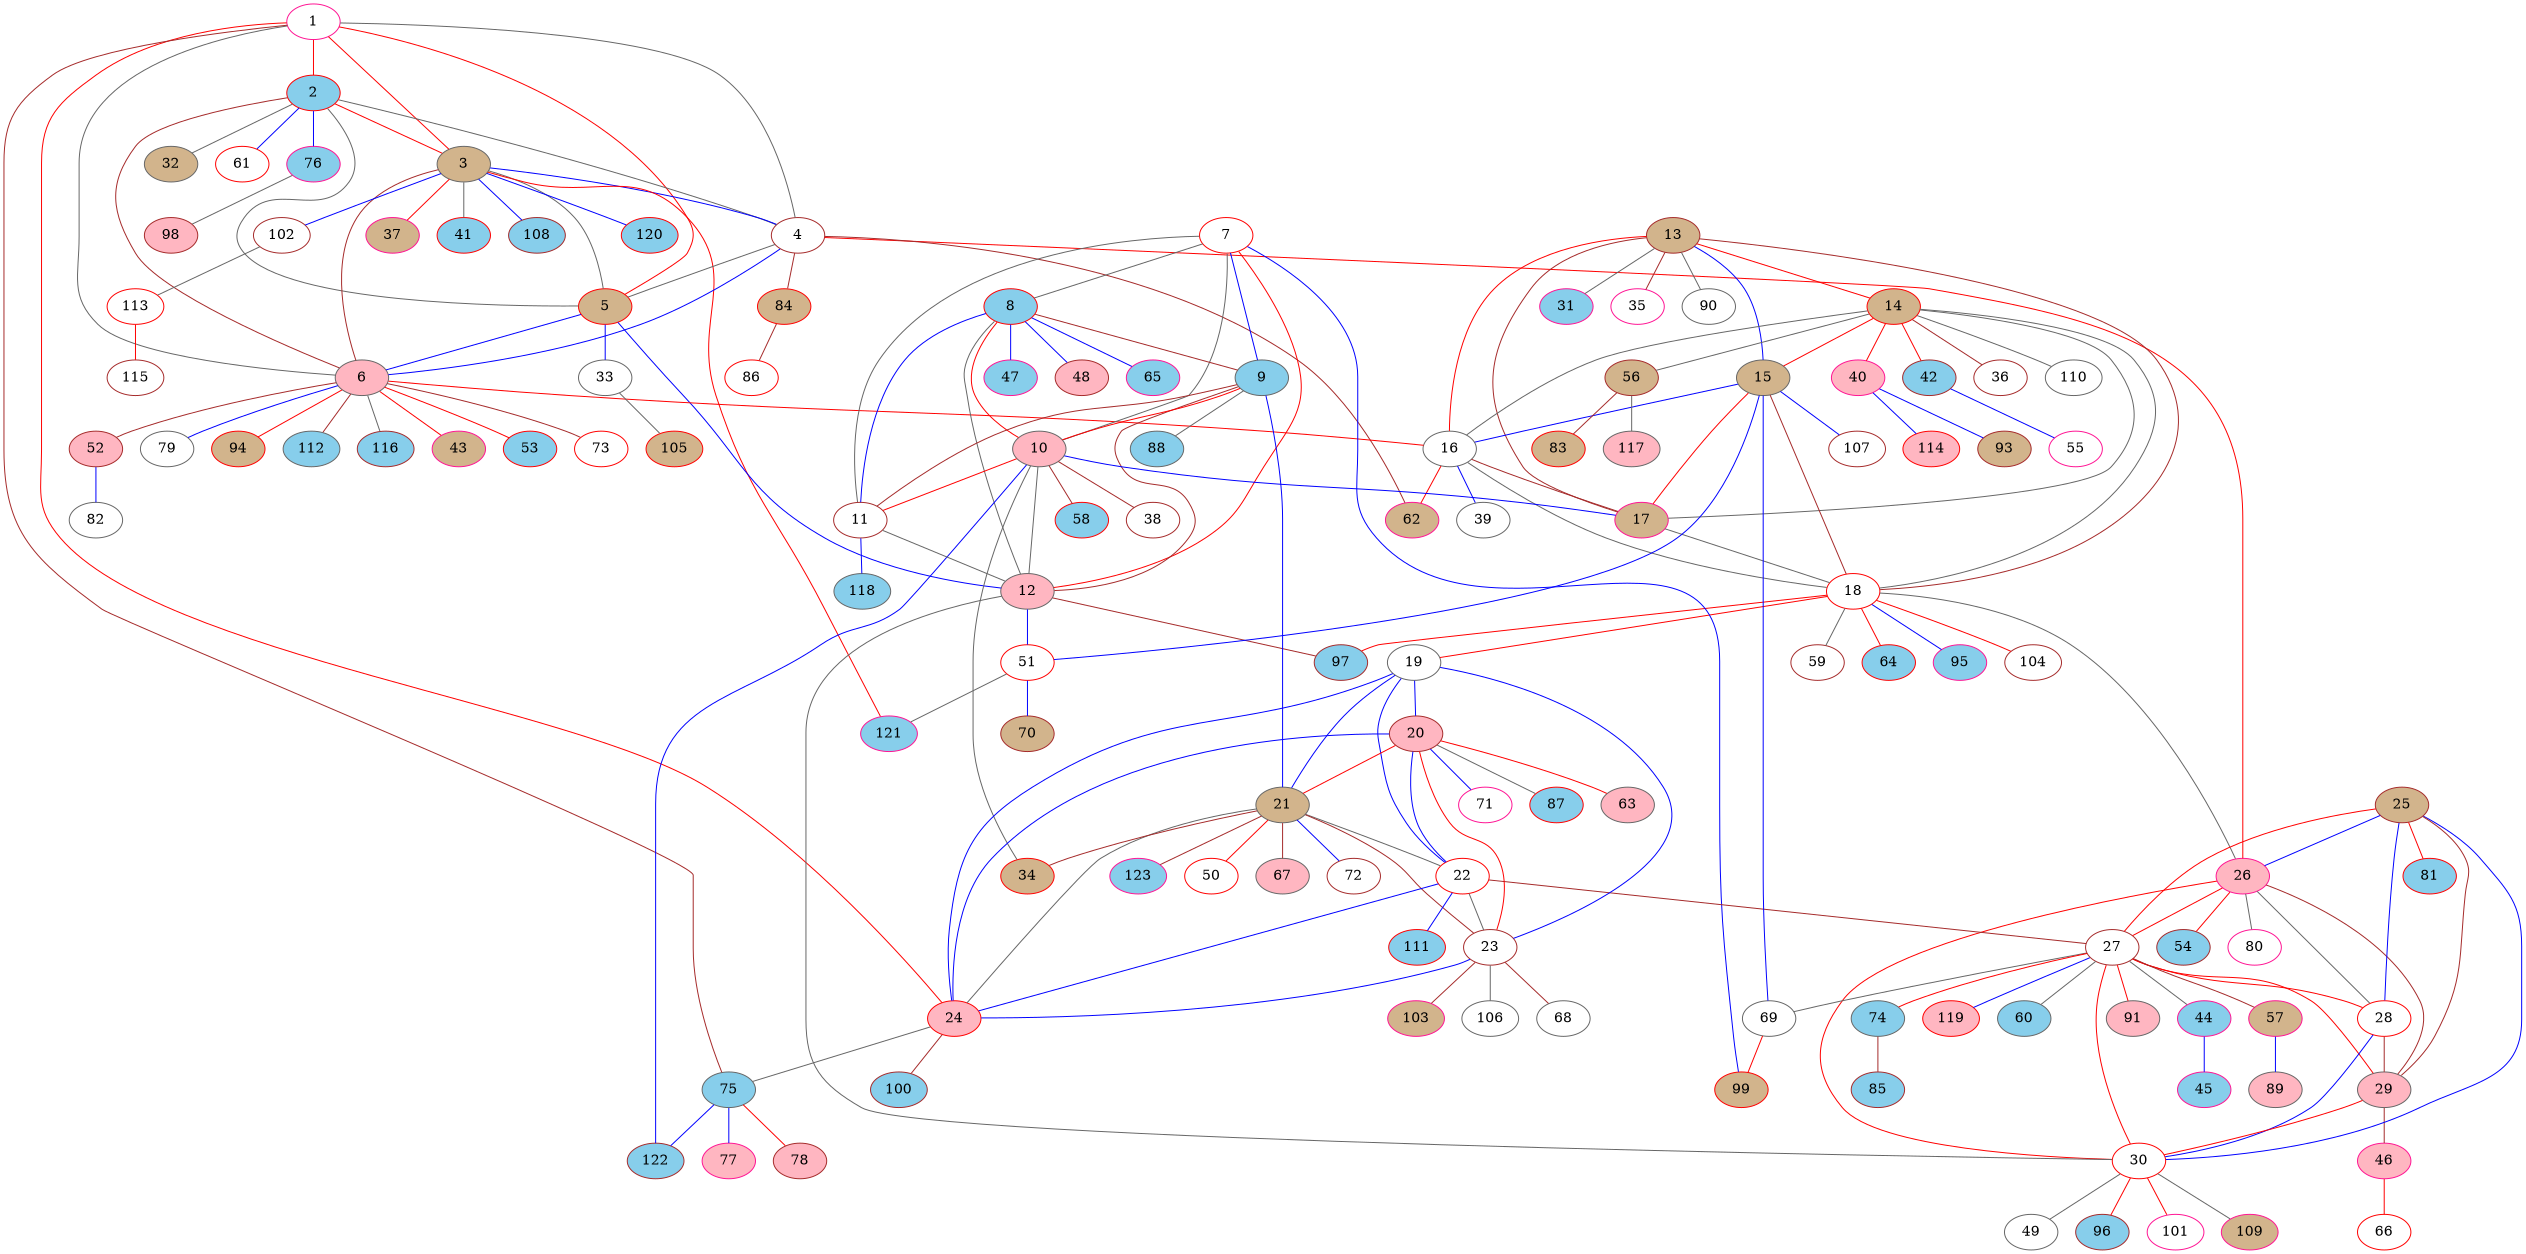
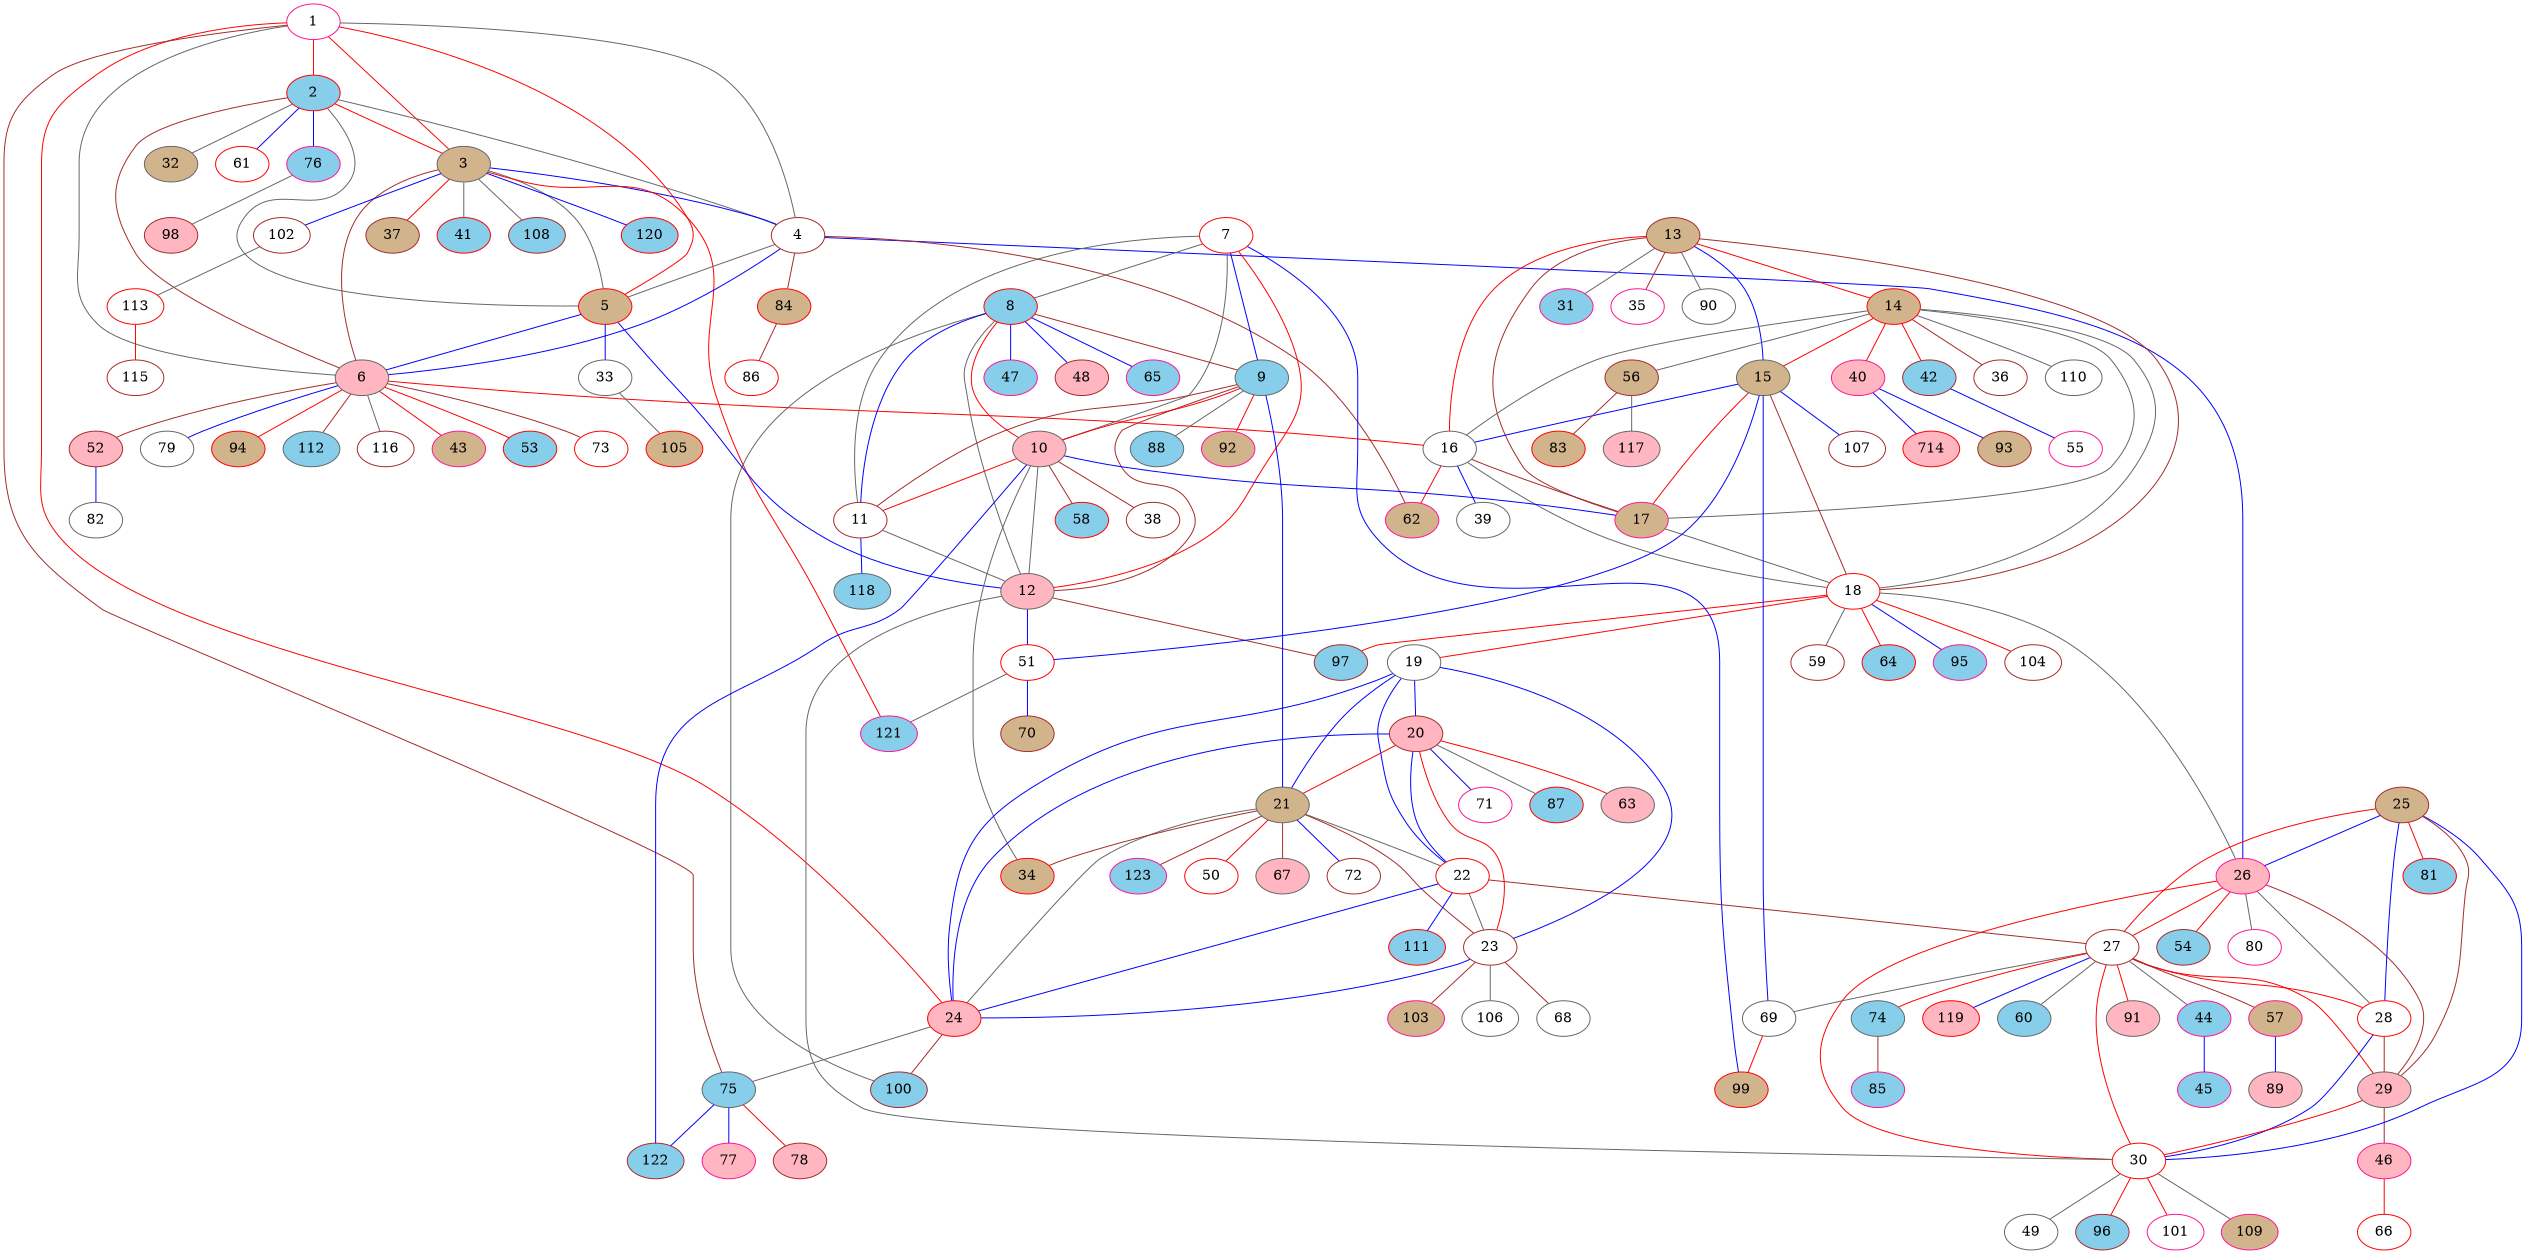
edge "3" -- "108": color blue -> gray40
node "37": color deeppink -> brown
edge "4" -- "26": color red -> blue
node "116": fillcolor skyblue -> white
node "92": added
node "114": label "114" -> "714"
edge "8" -- "100": added
node "85": color brown -> deeppink
